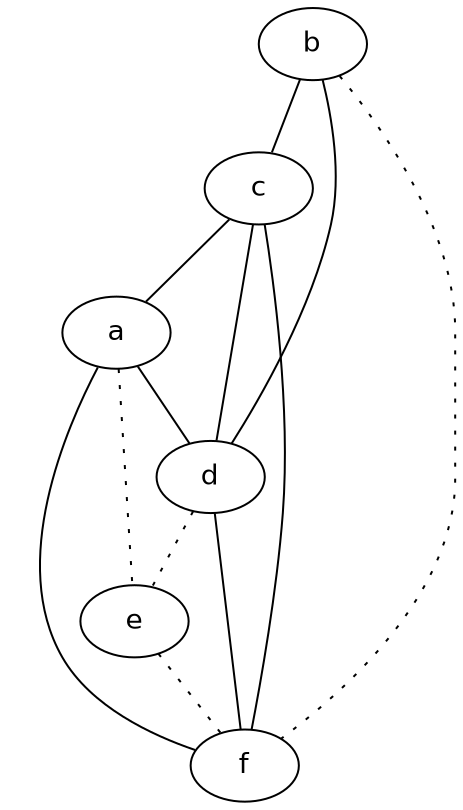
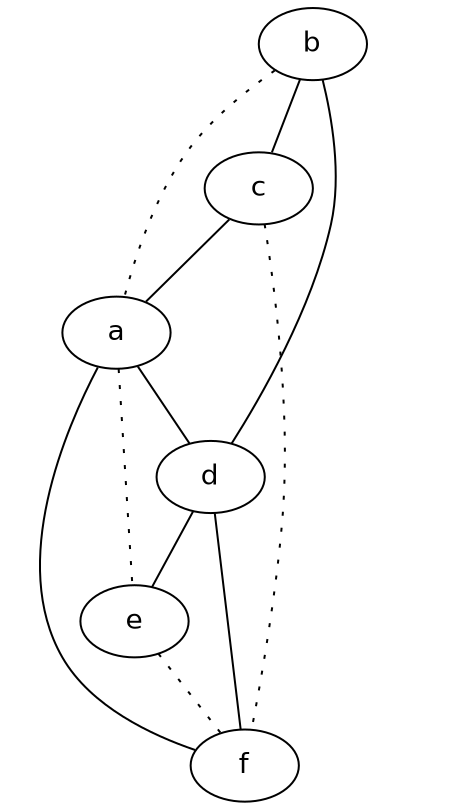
edge "c" -- "d": removed
edge "b" -- "f": now "b" -- "a"
edge "c" -- "f": style solid -> dotted
edge "d" -- "e": style dotted -> solid
